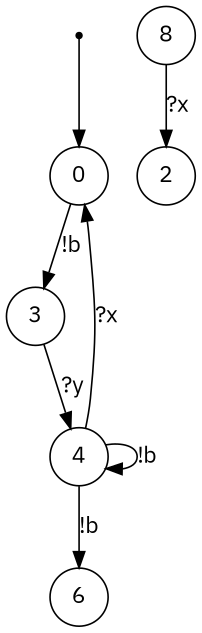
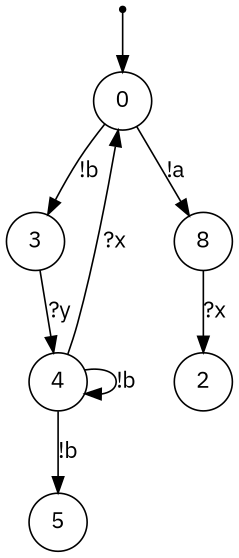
edge "0" -> "8": added, label "!a"
node "6": label "6" -> "5"
